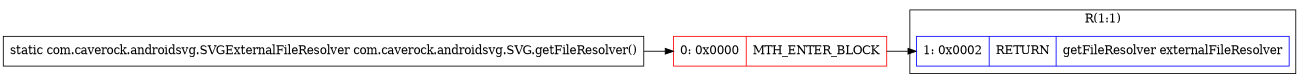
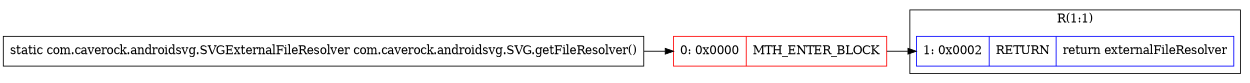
node "1: 0x0002": text "getFileResolver externalFileResolver" -> "return externalFileResolver"
